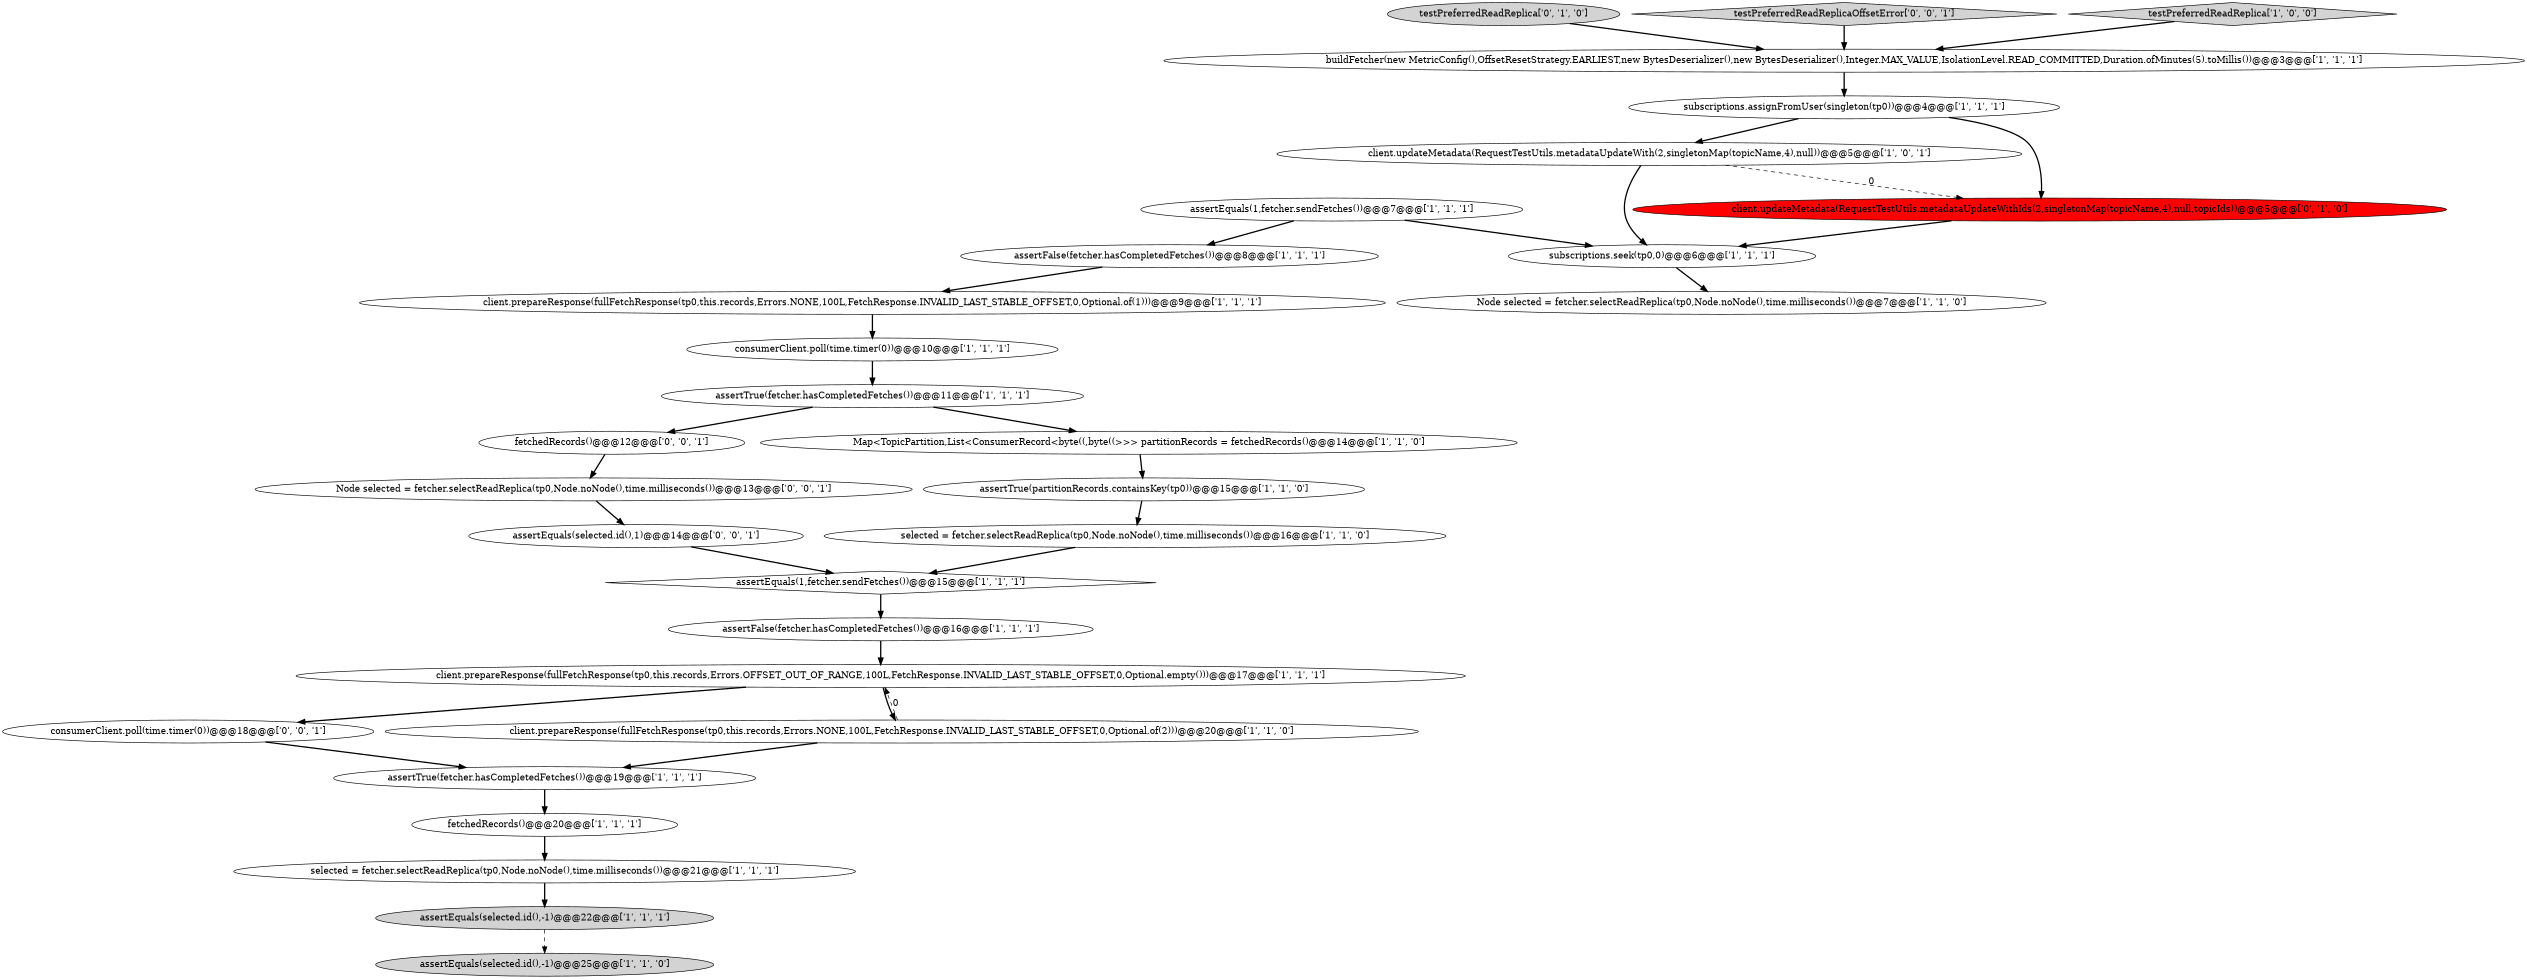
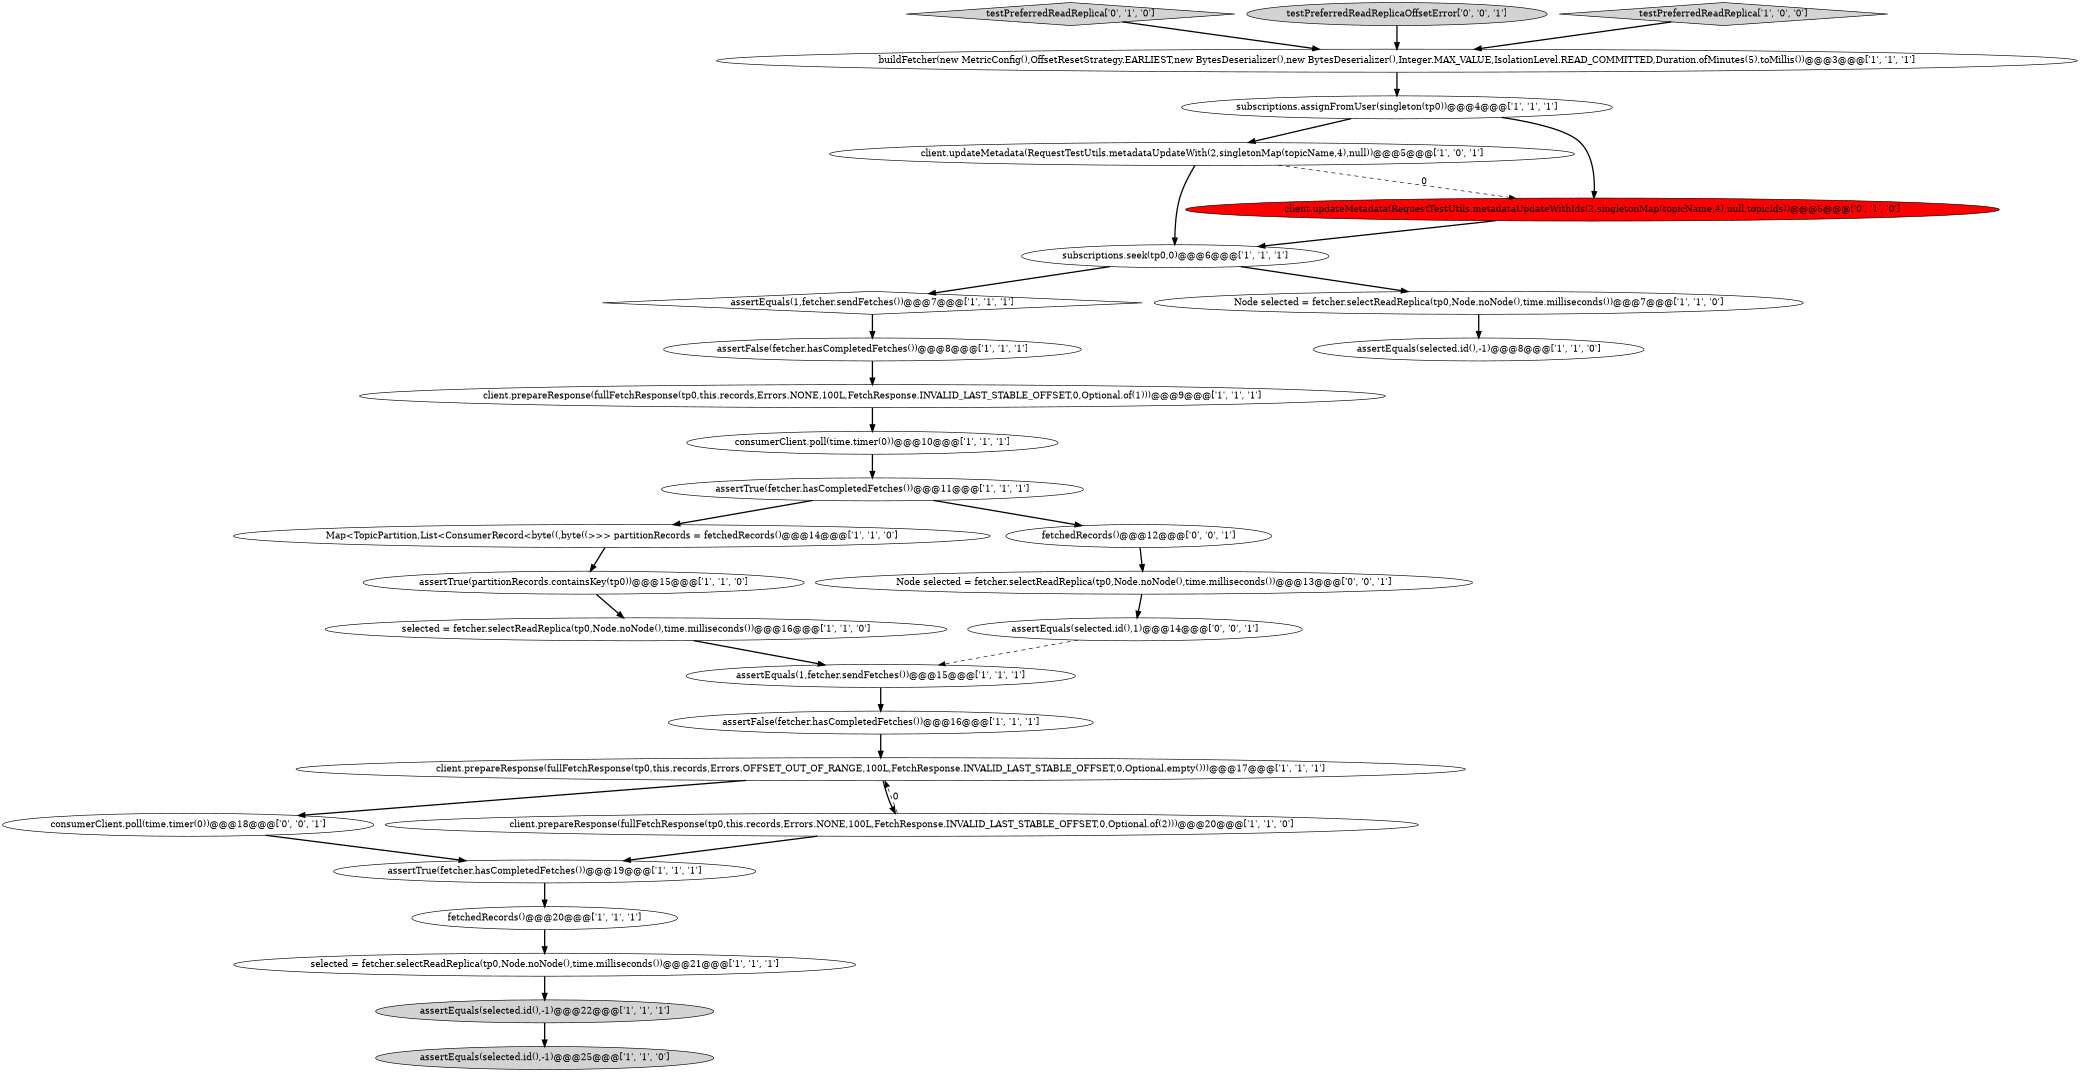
node "testPreferredReadReplica['0', '1', '0']": shape ellipse -> diamond
node "testPreferredReadReplicaOffsetError['0', '0', '1']": shape diamond -> ellipse
node "assertEquals(1,fetcher.sendFetches())@@@7@@@['1', '1', '1']": shape ellipse -> diamond
edge "assertEquals(1,fetcher.sendFetches())@@@7@@@['1', '1', '1']" -> "subscriptions.seek(tp0,0)@@@6@@@['1', '1', '1']": reversed
node "assertEquals(selected.id(),-1)@@@8@@@['1', '1', '0']": added
edge "assertEquals(selected.id(),1)@@@14@@@['0', '0', '1']" -> "assertEquals(1,fetcher.sendFetches())@@@15@@@['1', '1', '1']": style bold -> dashed
node "assertEquals(1,fetcher.sendFetches())@@@15@@@['1', '1', '1']": shape diamond -> ellipse
edge "assertEquals(selected.id(),-1)@@@22@@@['1', '1', '1']" -> "assertEquals(selected.id(),-1)@@@25@@@['1', '1', '0']": style dashed -> bold
